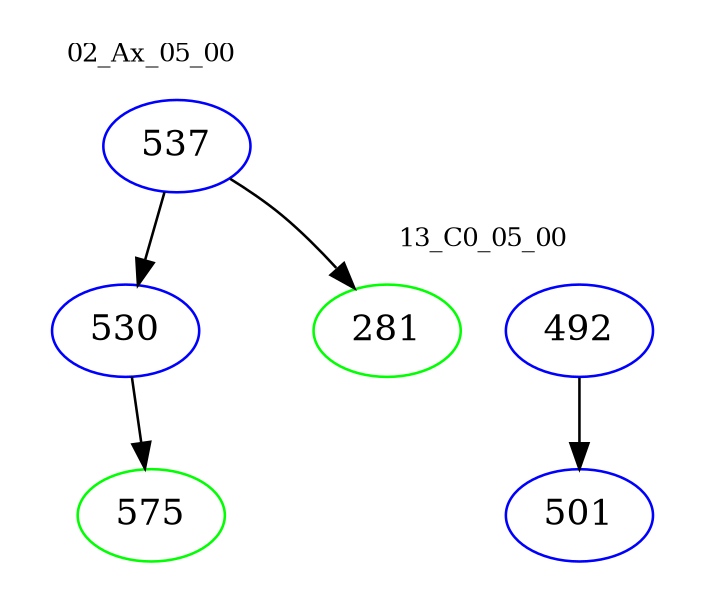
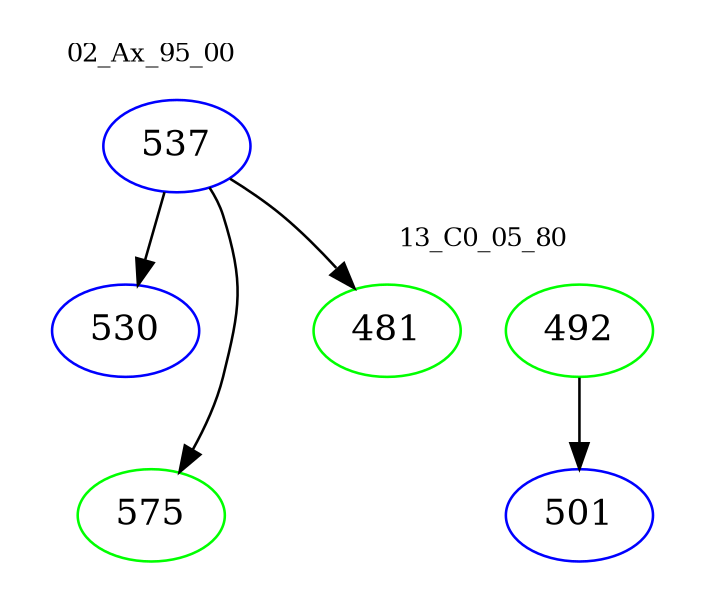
cluster "02_Ax_05_00": label "02_Ax_05_00" -> "02_Ax_95_00"
cluster "13_C0_05_00": label "13_C0_05_00" -> "13_C0_05_80"
node "281": label "281" -> "481"
node "492": color blue -> green
edge "530" -> "575": now "537" -> "575"
